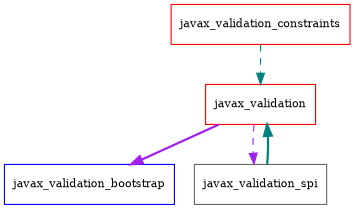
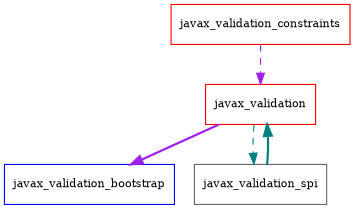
edge "javax_validation_constraints" -> "javax_validation": color teal -> purple
edge "javax_validation" -> "javax_validation_spi": color purple -> teal
